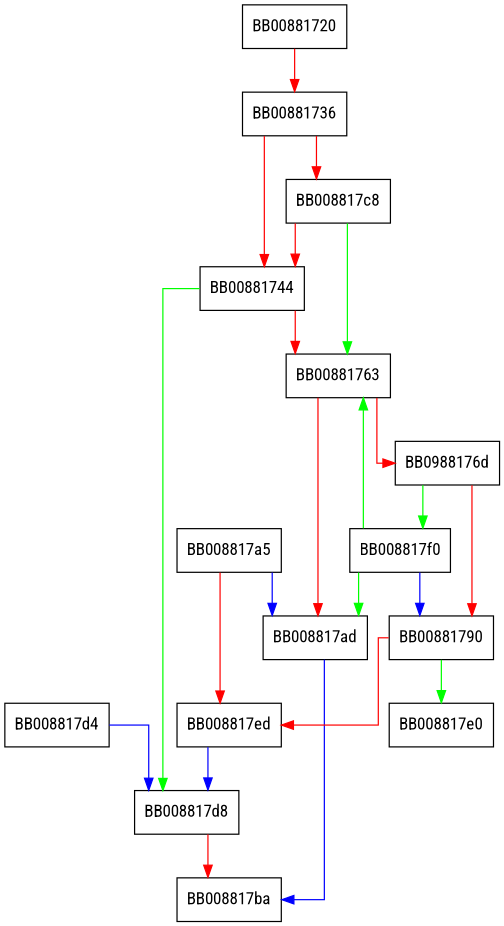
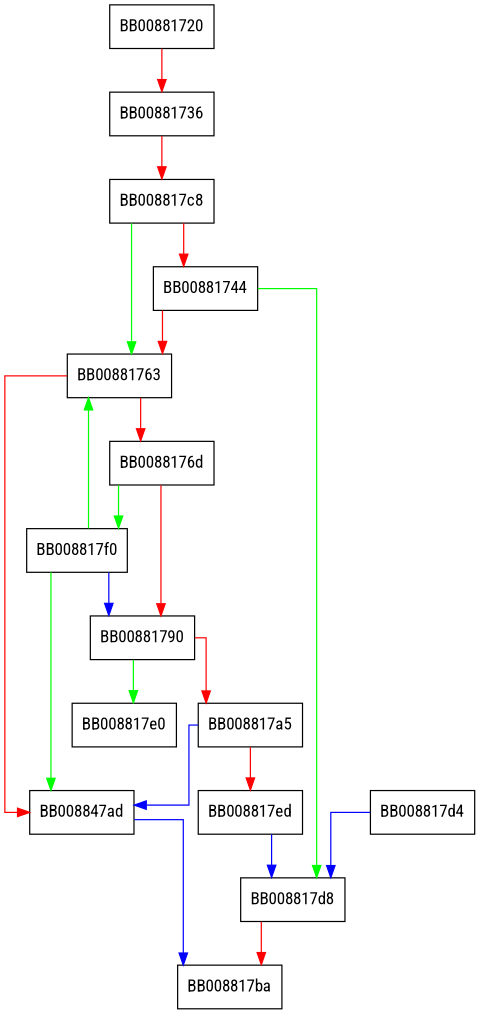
edge "BB00881736" -> "BB00881744": removed
node "BB0988176d": label "BB0988176d" -> "BB0088176d"
node "BB008817ad": label "BB008817ad" -> "BB008847ad"
edge "BB00881790" -> "BB008817ed": now "BB00881790" -> "BB008817a5"
